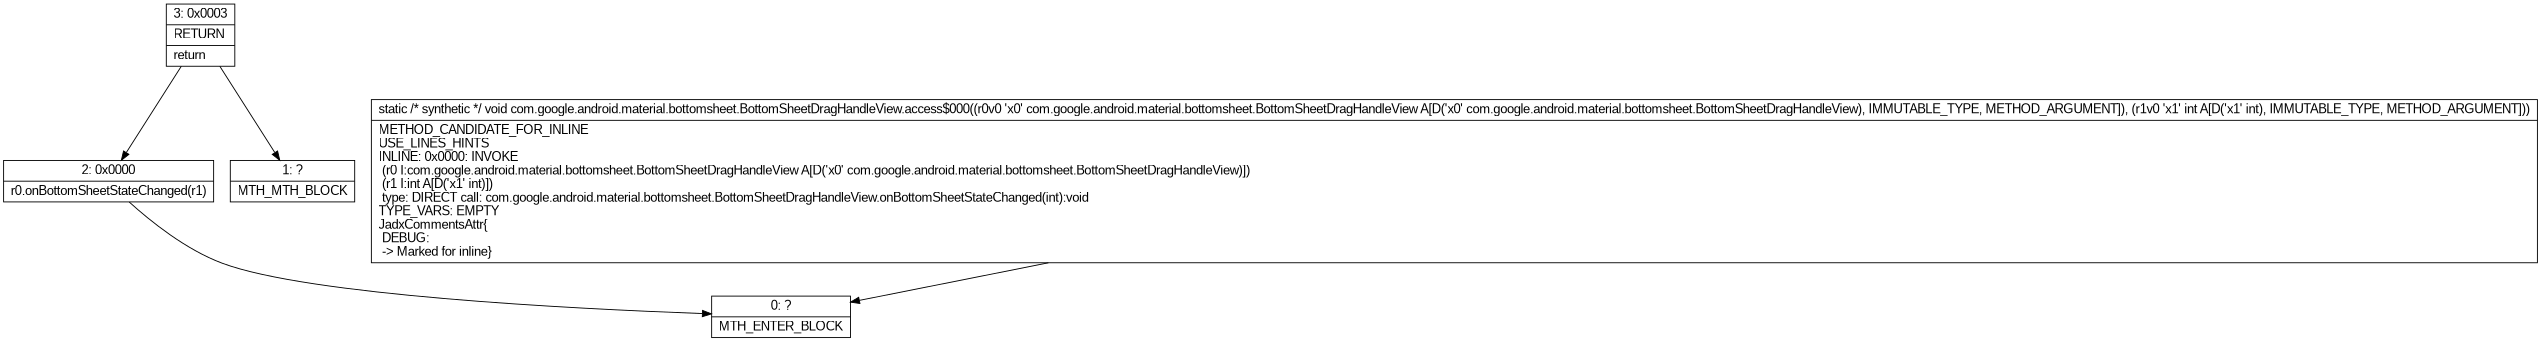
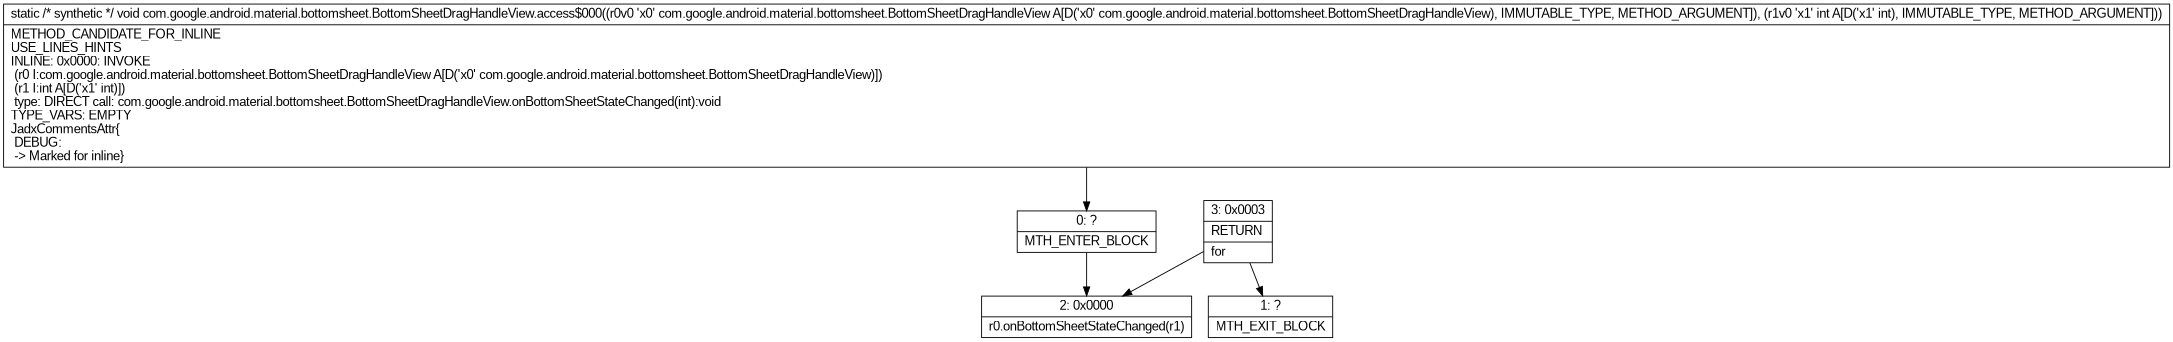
node "3: 0x0003": text "return" -> "for"
node "1: ?": text "MTH_MTH_BLOCK" -> "MTH_EXIT_BLOCK"
edge "2: 0x0000" -> "0: ?": reversed
